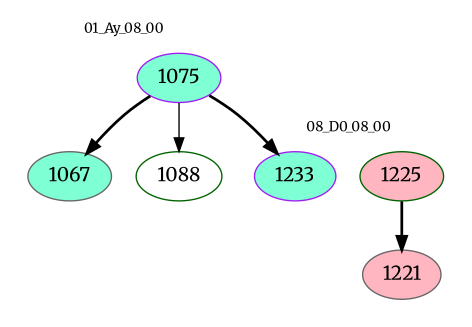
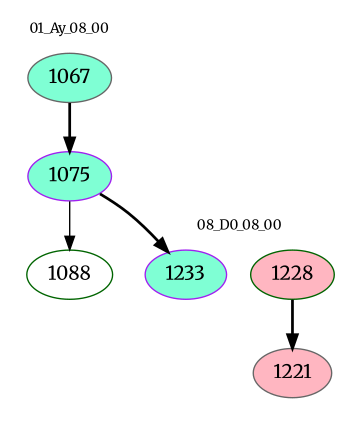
edge "1075" -> "1067": reversed
node "1225": label "1225" -> "1228"
